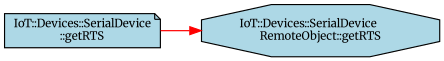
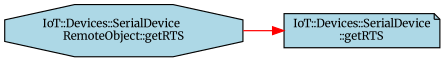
edge "IoT::Devices::SerialDevice ::getRTS" -> "IoT::Devices::SerialDevice RemoteObject::getRTS": reversed
